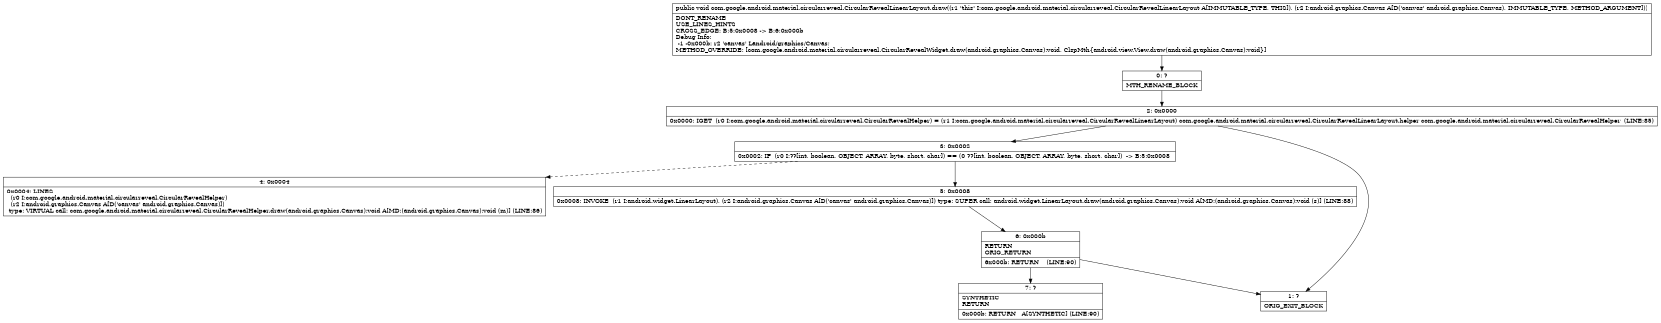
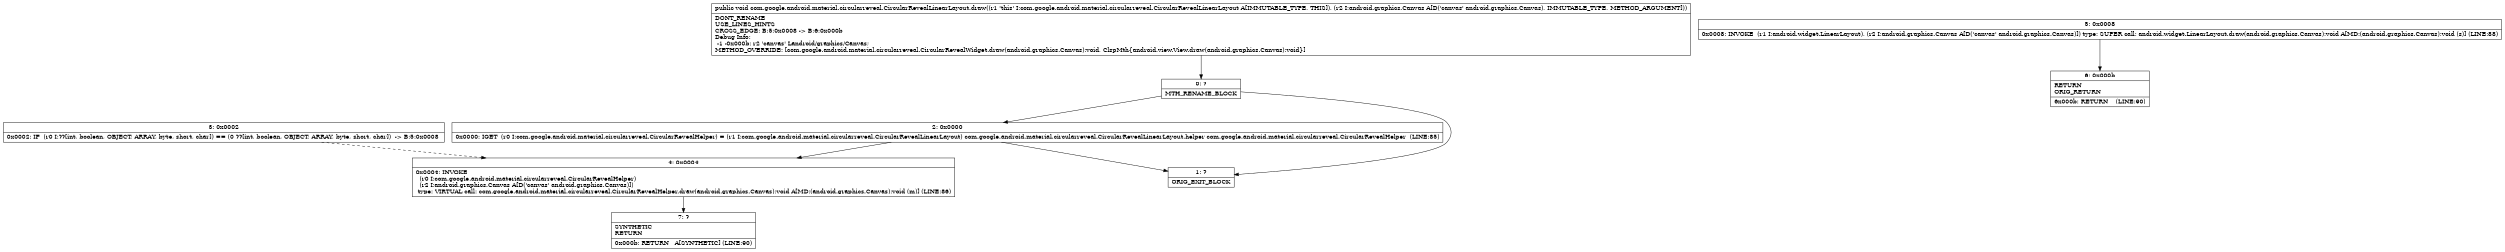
edge "2: 0x0000" -> "3: 0x0002": now "2: 0x0000" -> "4: 0x0004"
edge "3: 0x0002" -> "5: 0x0008": removed
node "4: 0x0004": text "0x0004: LINES" -> "0x0004: INVOKE"
edge "6: 0x000b" -> "7: ?": now "4: 0x0004" -> "7: ?"
edge "6: 0x000b" -> "1: ?": now "0: ?" -> "1: ?"
